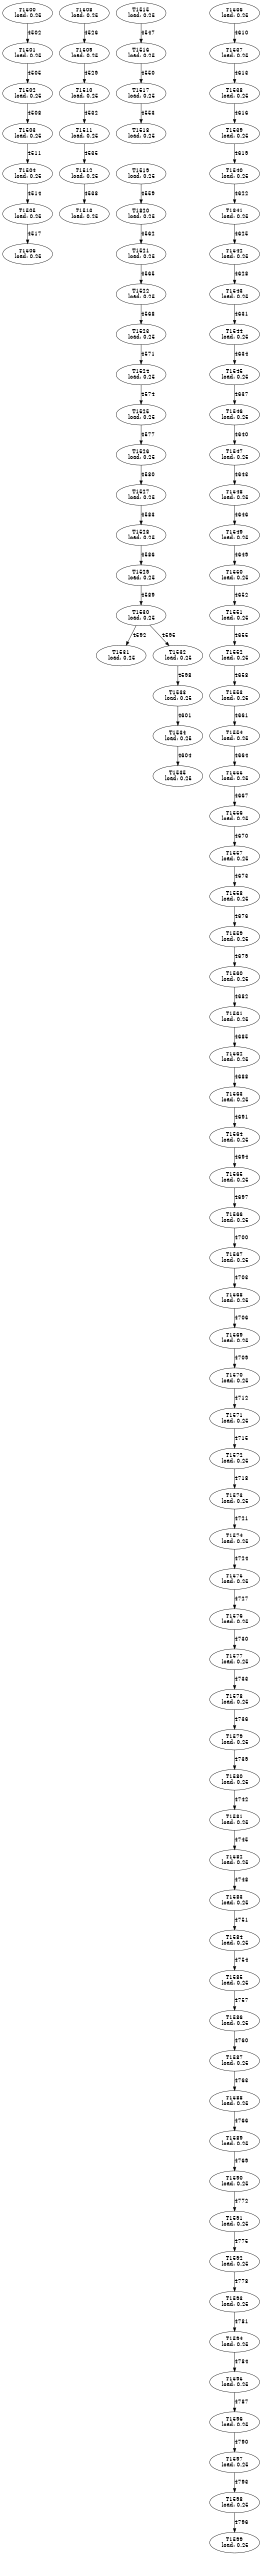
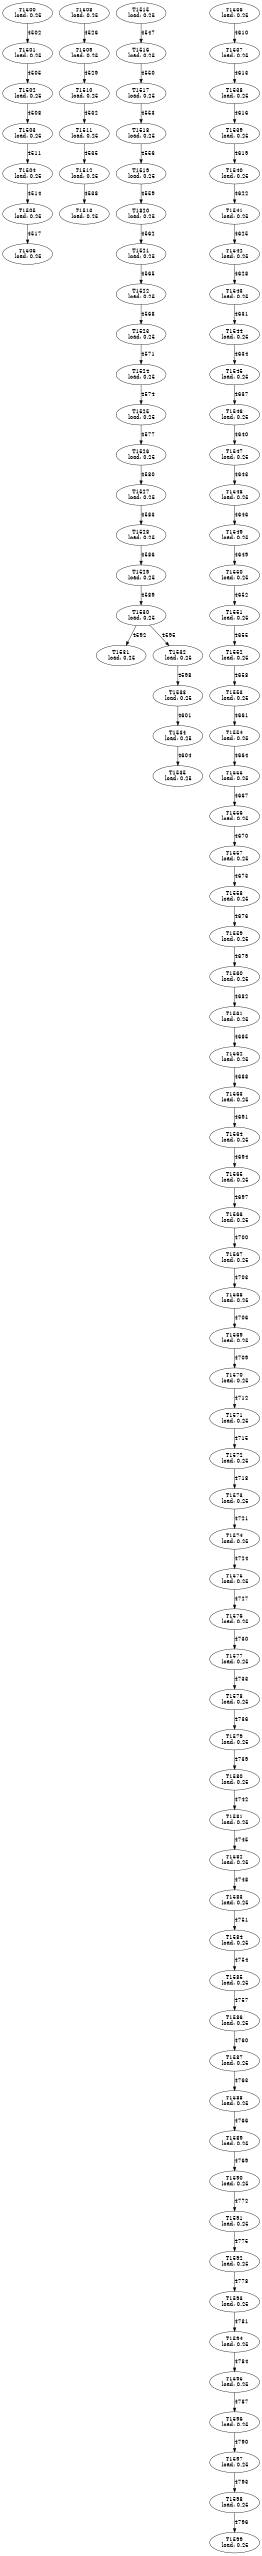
edge "T1518 load: 0.25" -> "T1519 load: 0.25": added, label "4556"
node "T1841 load: 0.25": label "T1841 load: 0.25" -> "T1541 load: 0.25"
